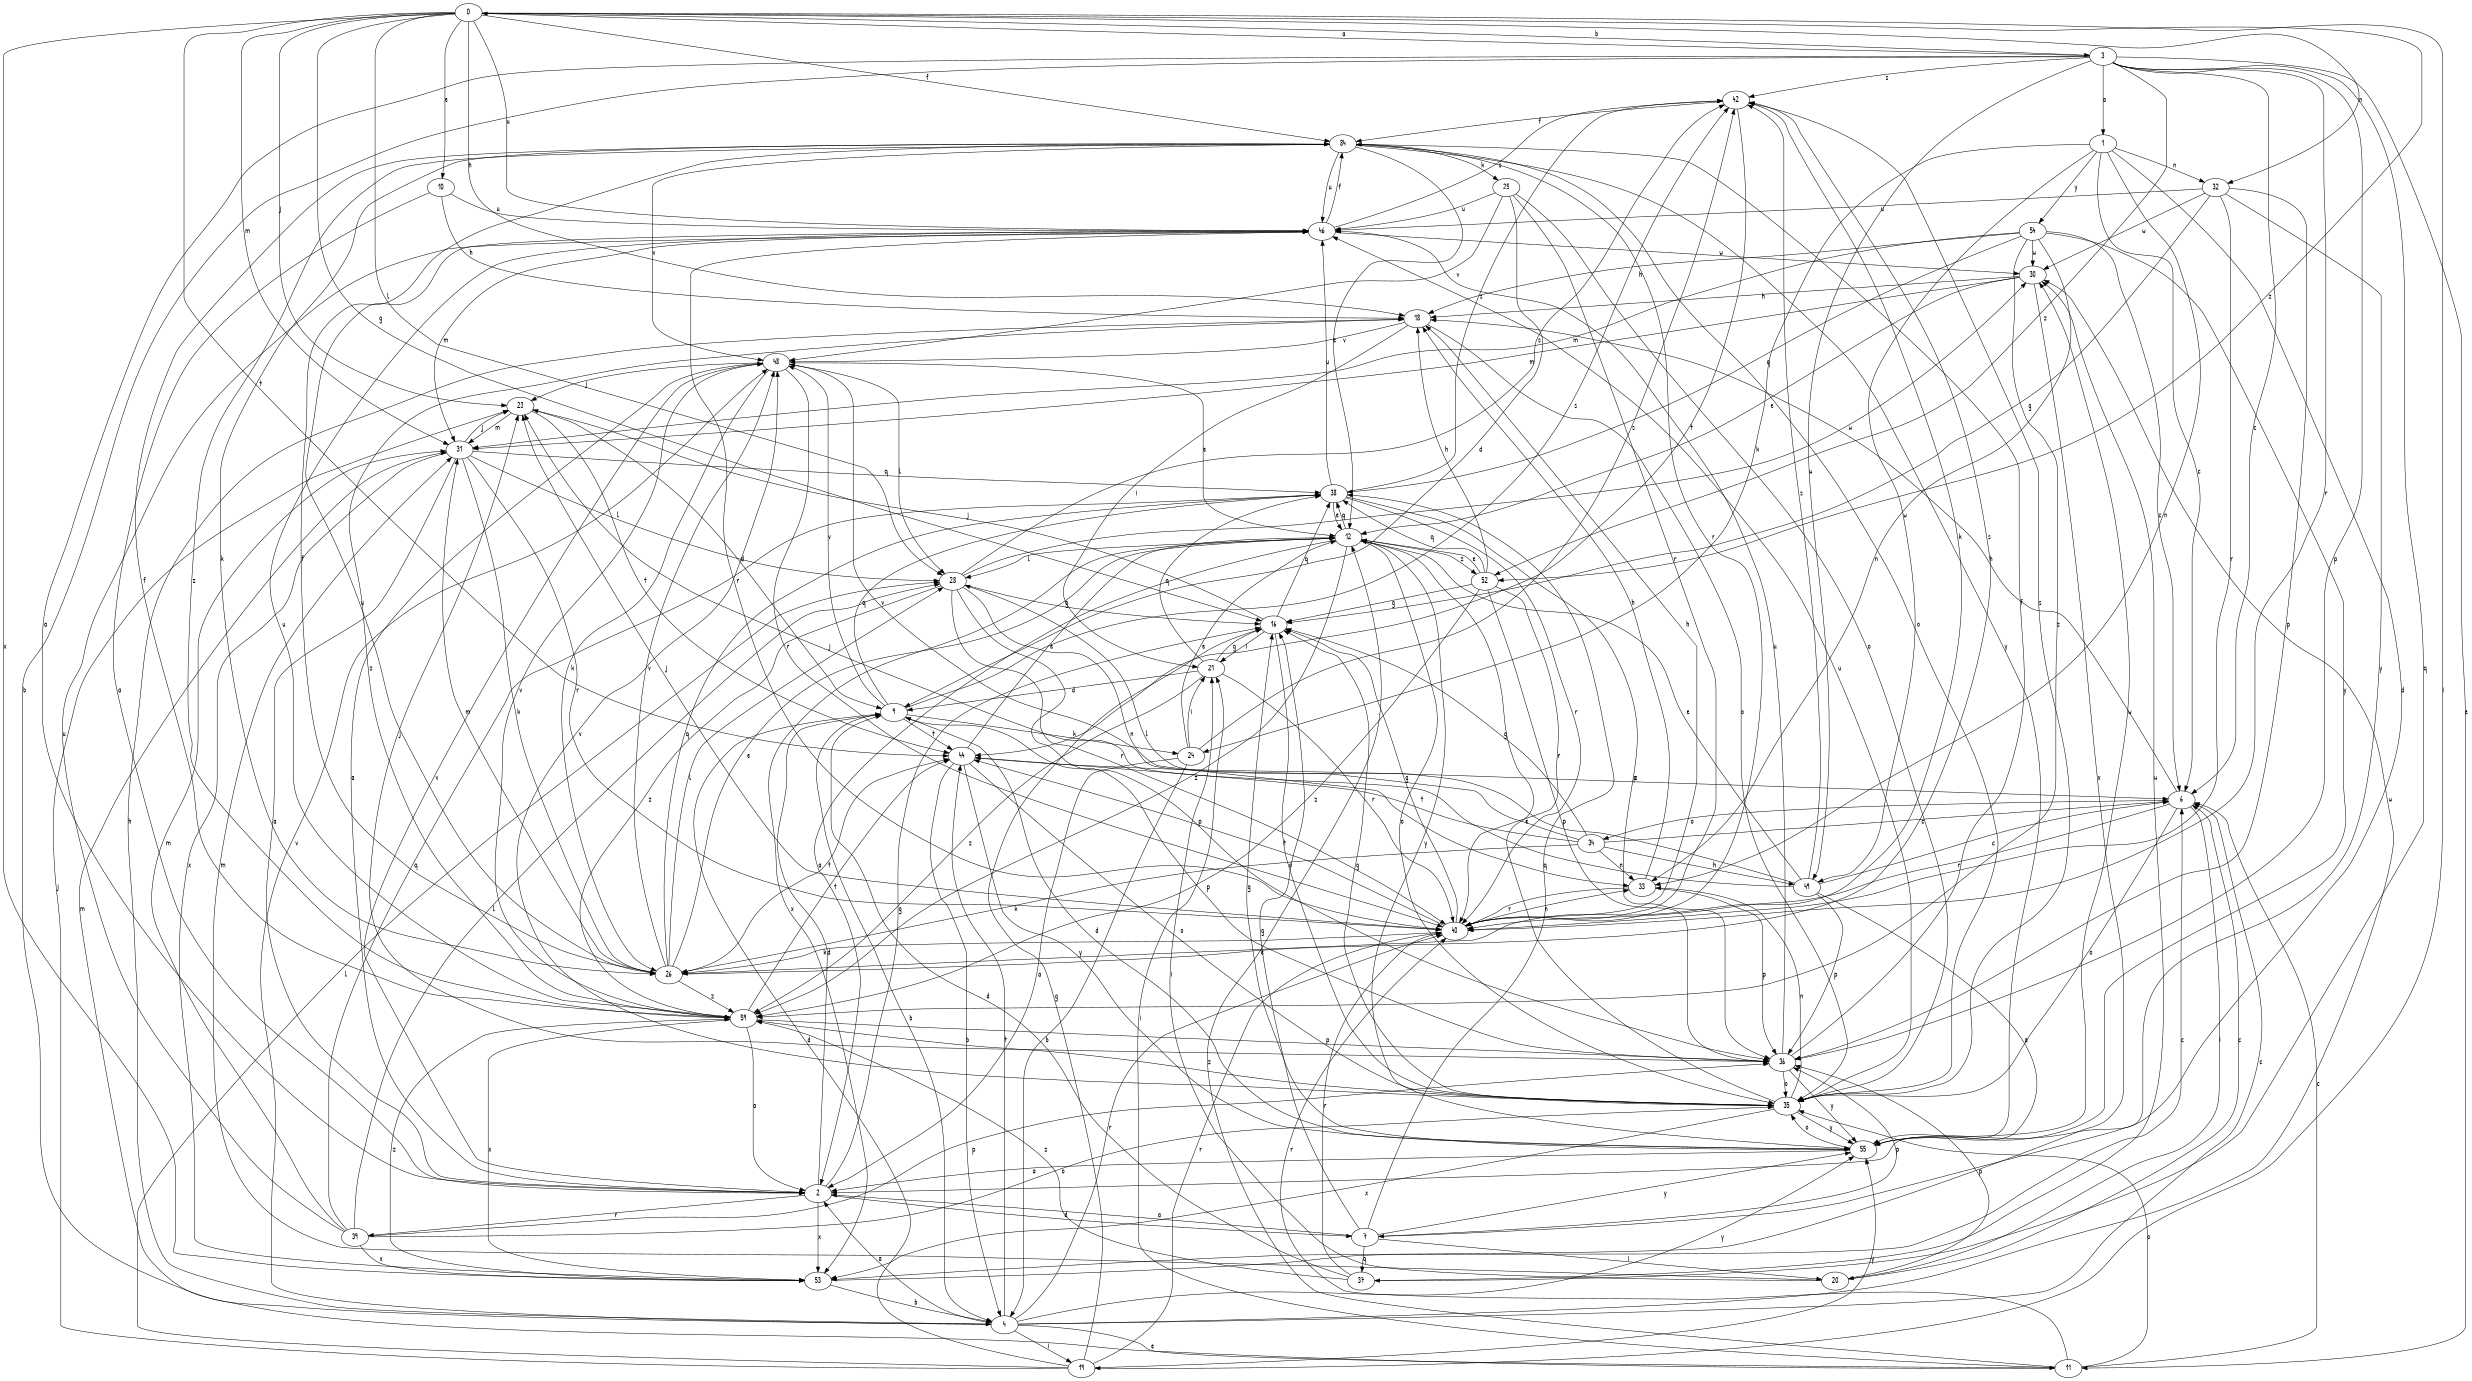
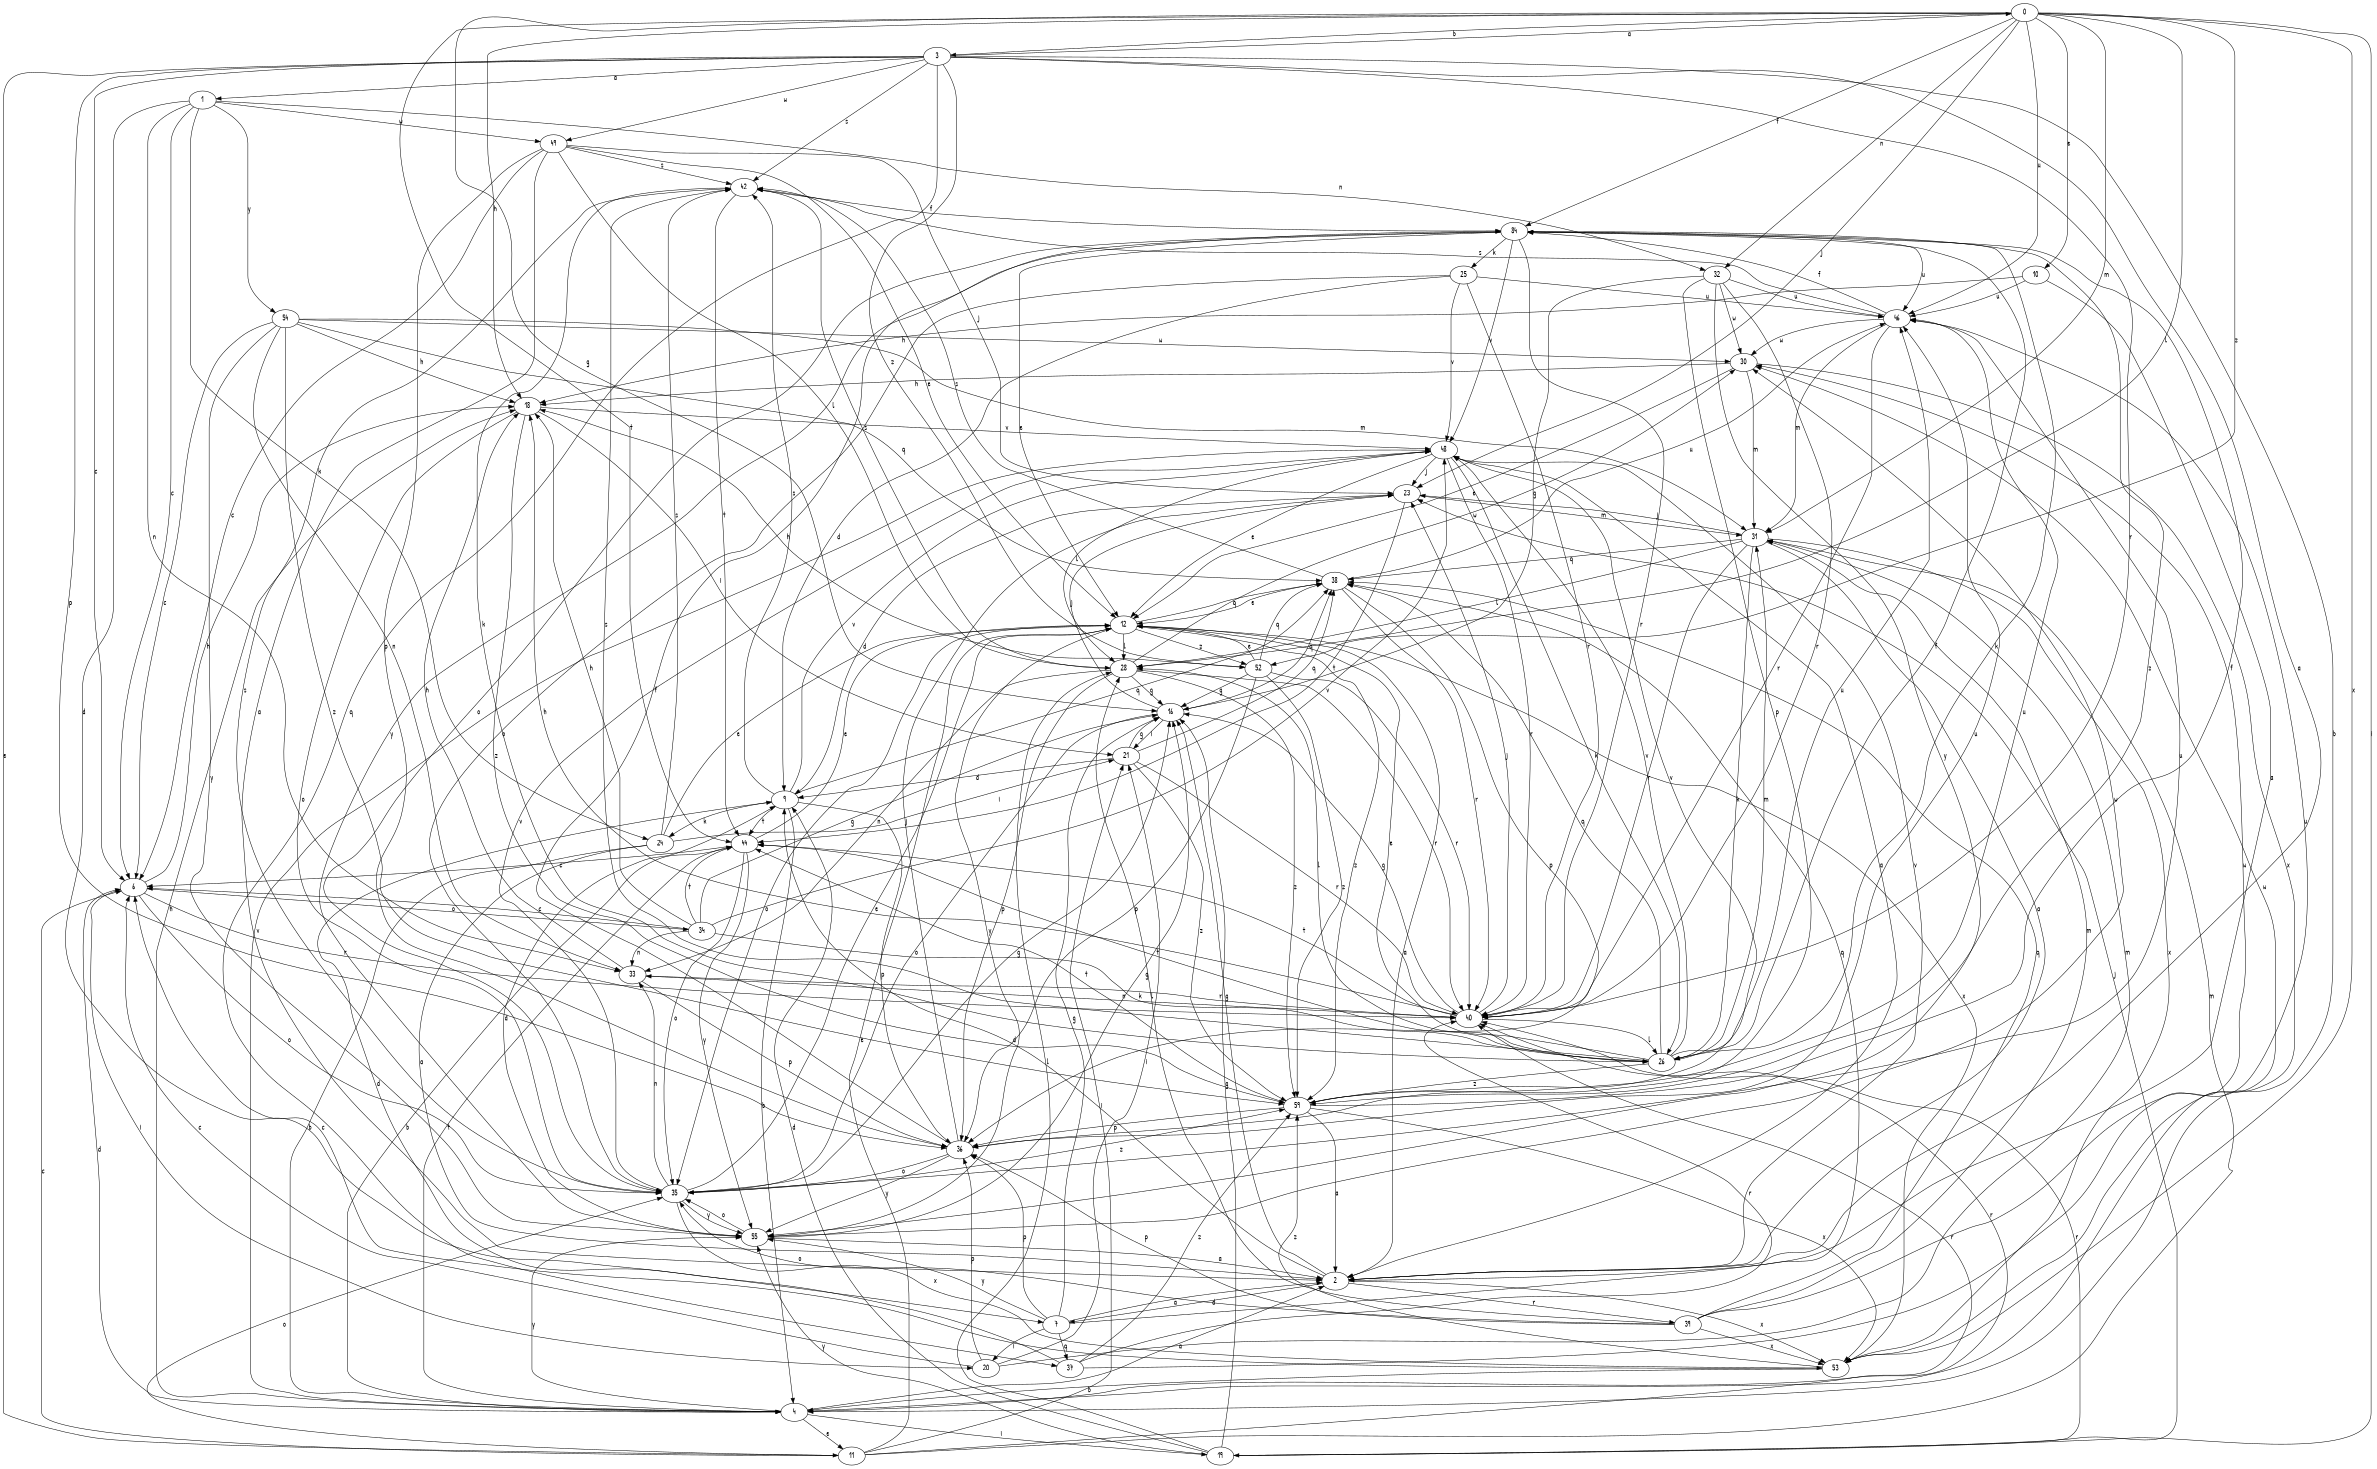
edge "34" -> "49": now "34" -> "18"
edge "40" -> "26": label "k" -> "l"
edge "4" -> "6": label "c" -> "d"
